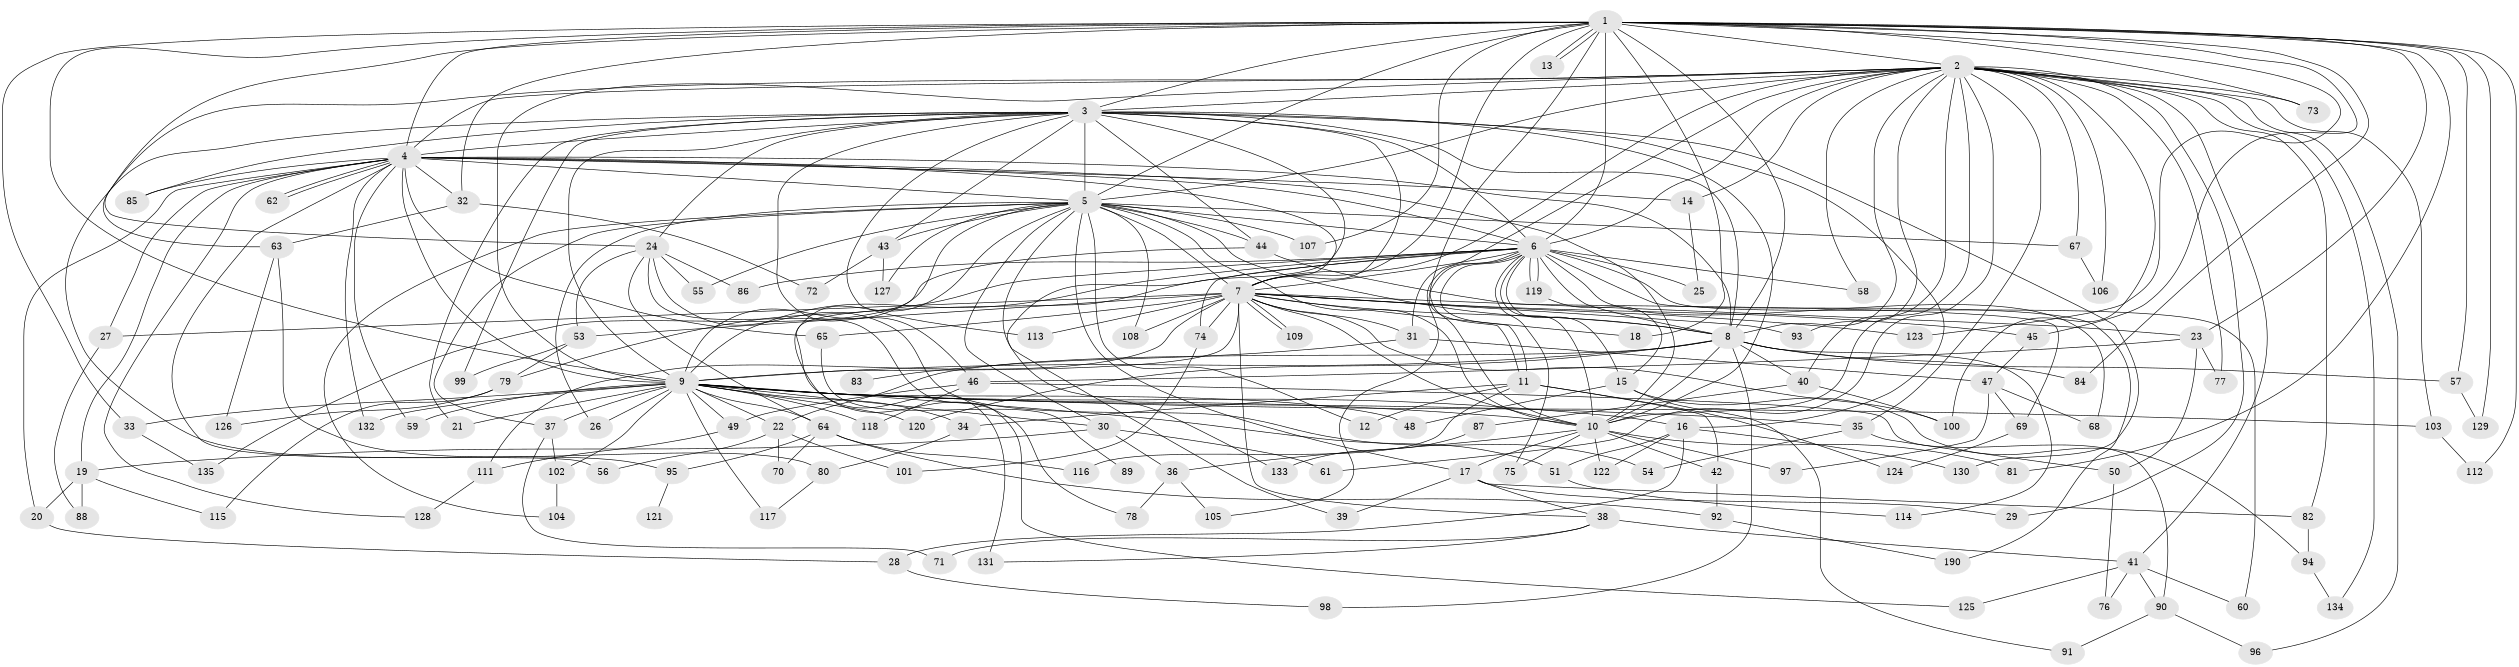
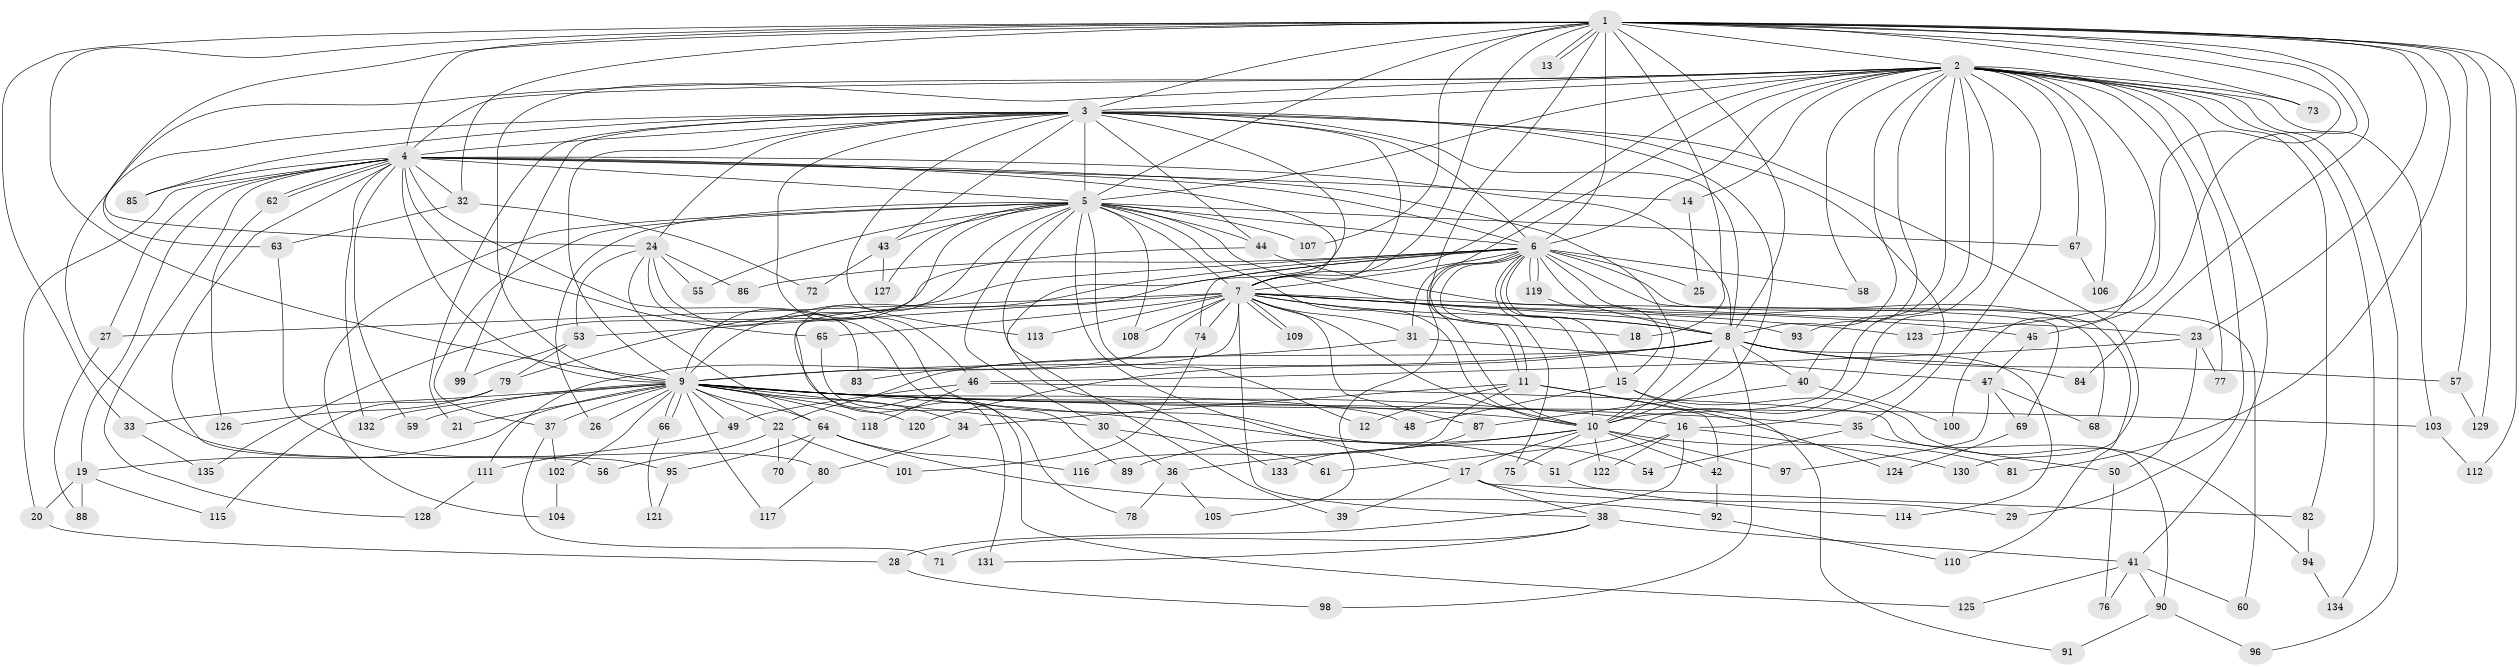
edge "4" -- "83": added
edge "63" -- "126": now "62" -- "126"
edge "7" -- "100": now "7" -- "87"
node "66": added
edge "10" -- "89": added
edge "30" -- "19": now "9" -- "19"
node "190": label "190" -> "110"
